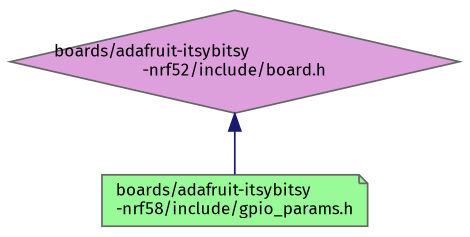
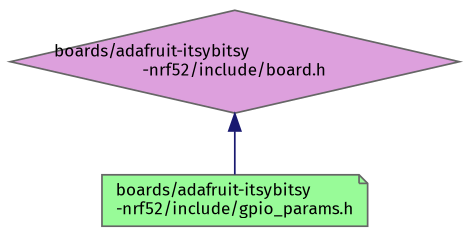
node "boards/adafruit-itsybitsy -nrf58/include/gpio_params.h": label "boards/adafruit-itsybitsy -nrf58/include/gpio_params.h" -> "boards/adafruit-itsybitsy -nrf52/include/gpio_params.h"
